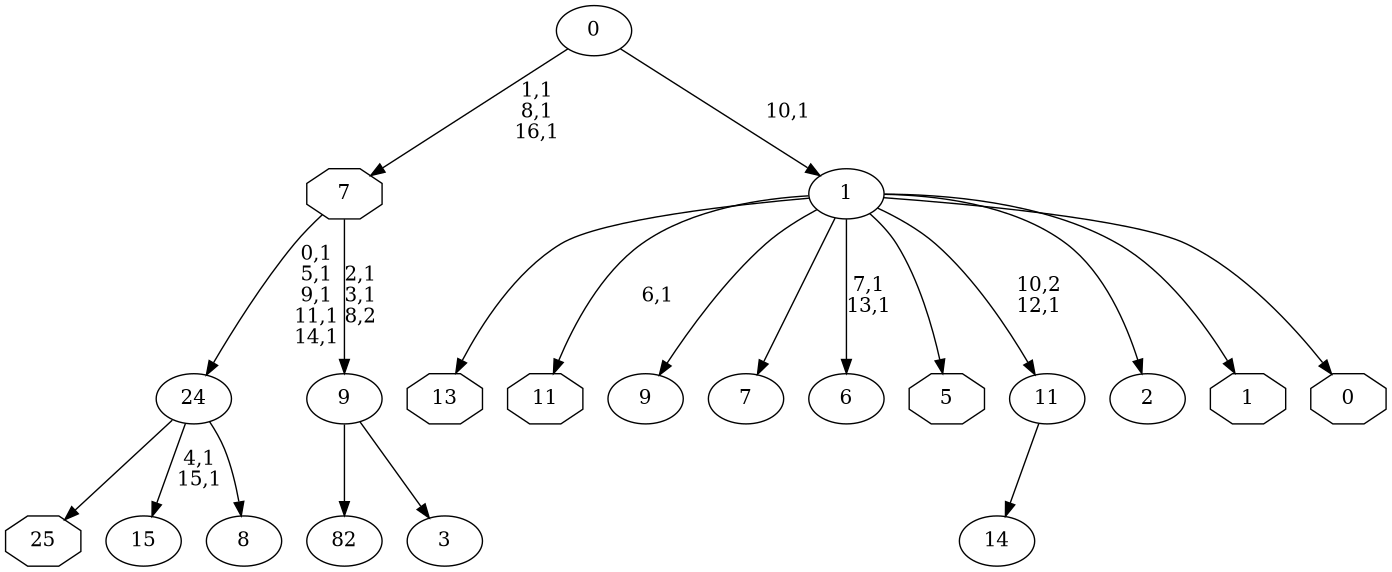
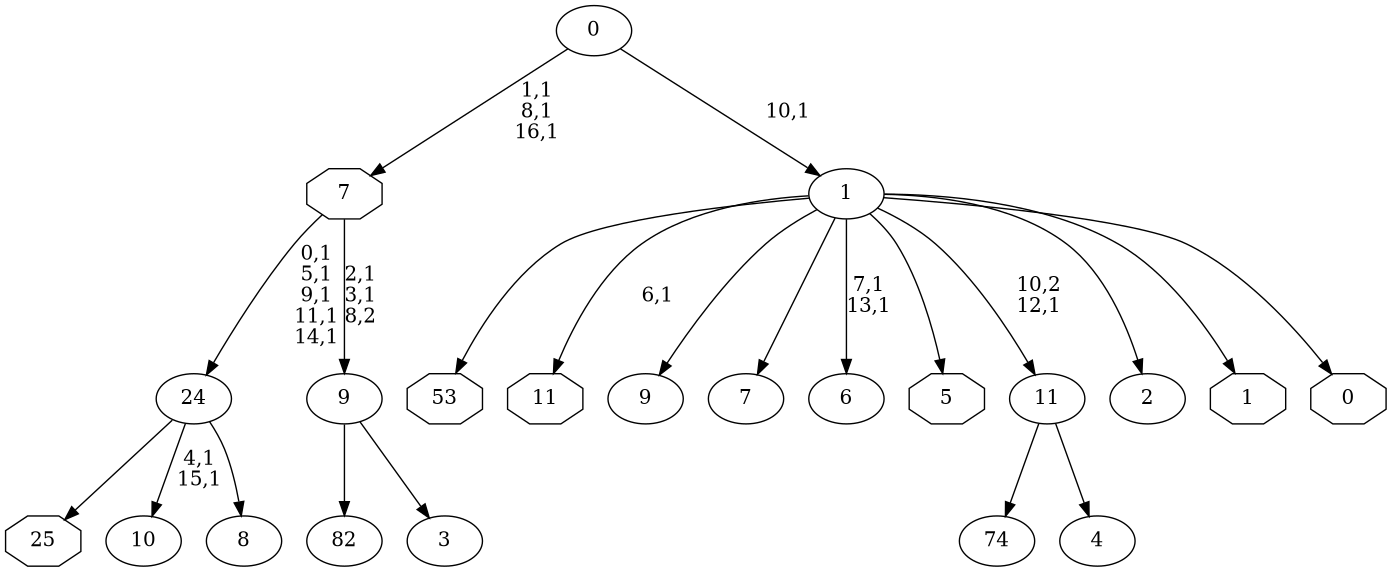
node "13": label "13" -> "53"
node "15": label "15" -> "10"
node "14": label "14" -> "74"
node "4": added
